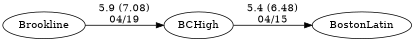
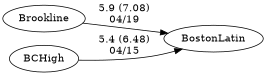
edge "Brookline" -> "BCHigh": now "Brookline" -> "BostonLatin"
